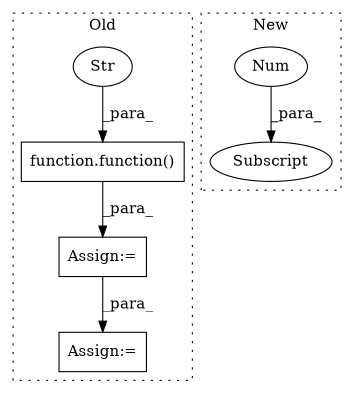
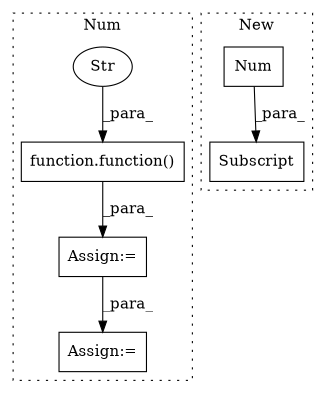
cluster "Old": label "Old" -> "Num"
node "Num": shape ellipse -> box
node "Subscript": shape ellipse -> box
